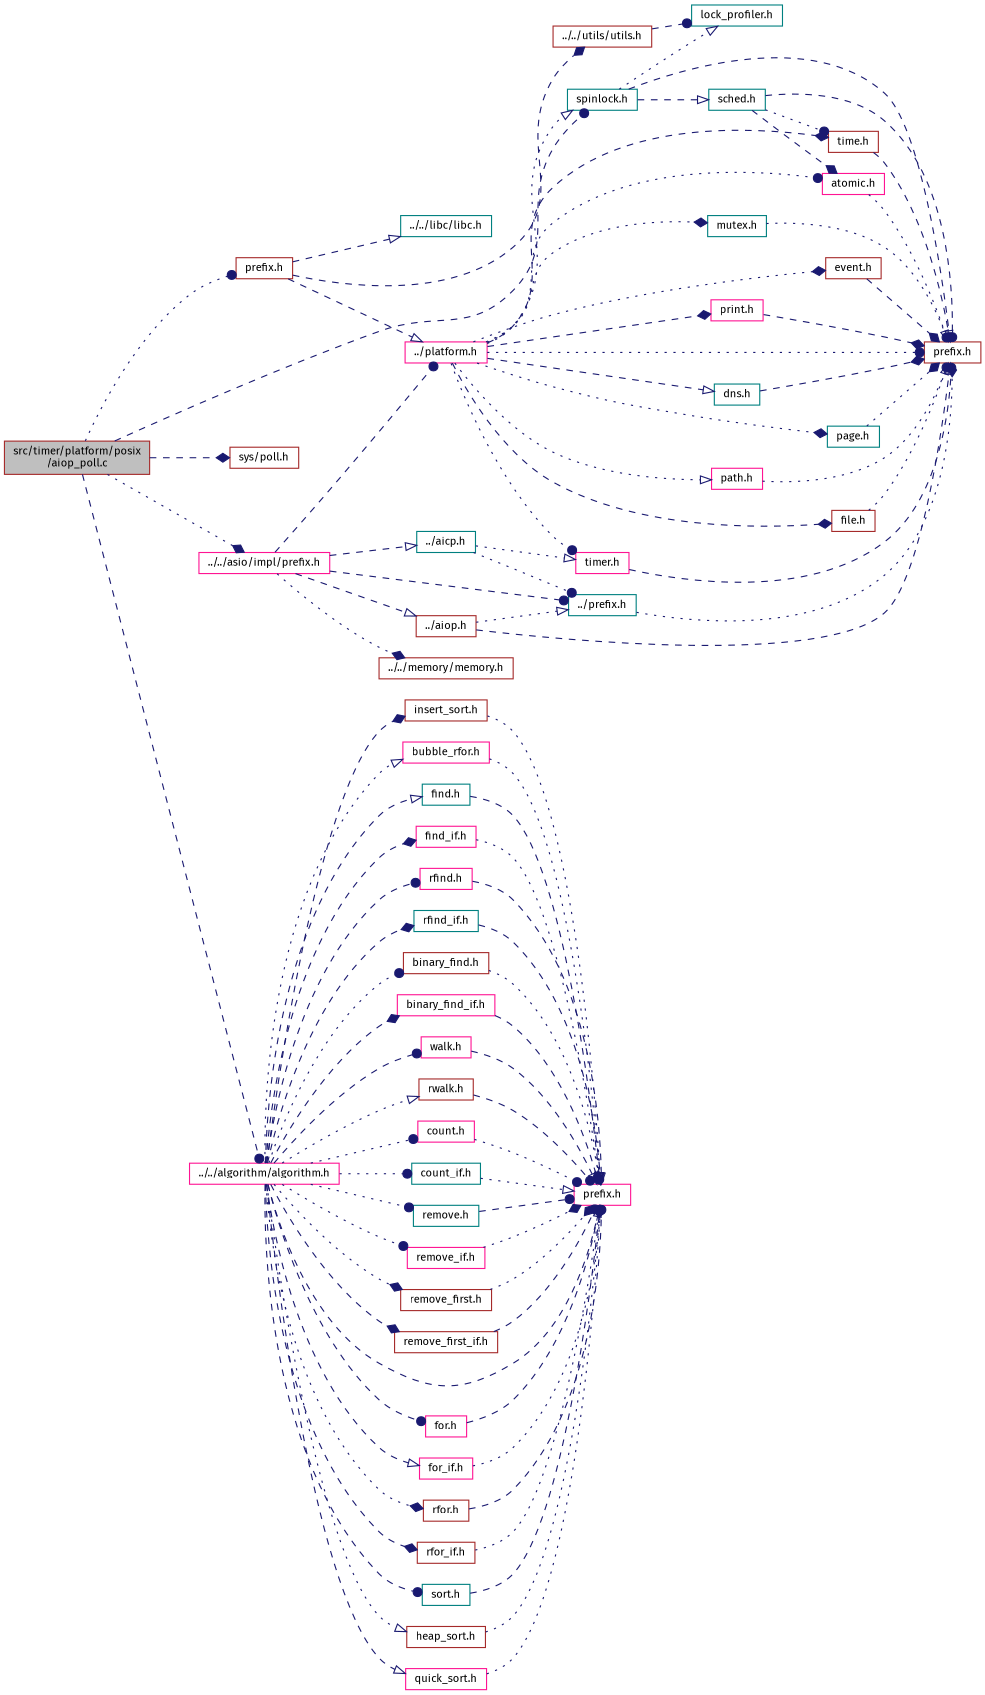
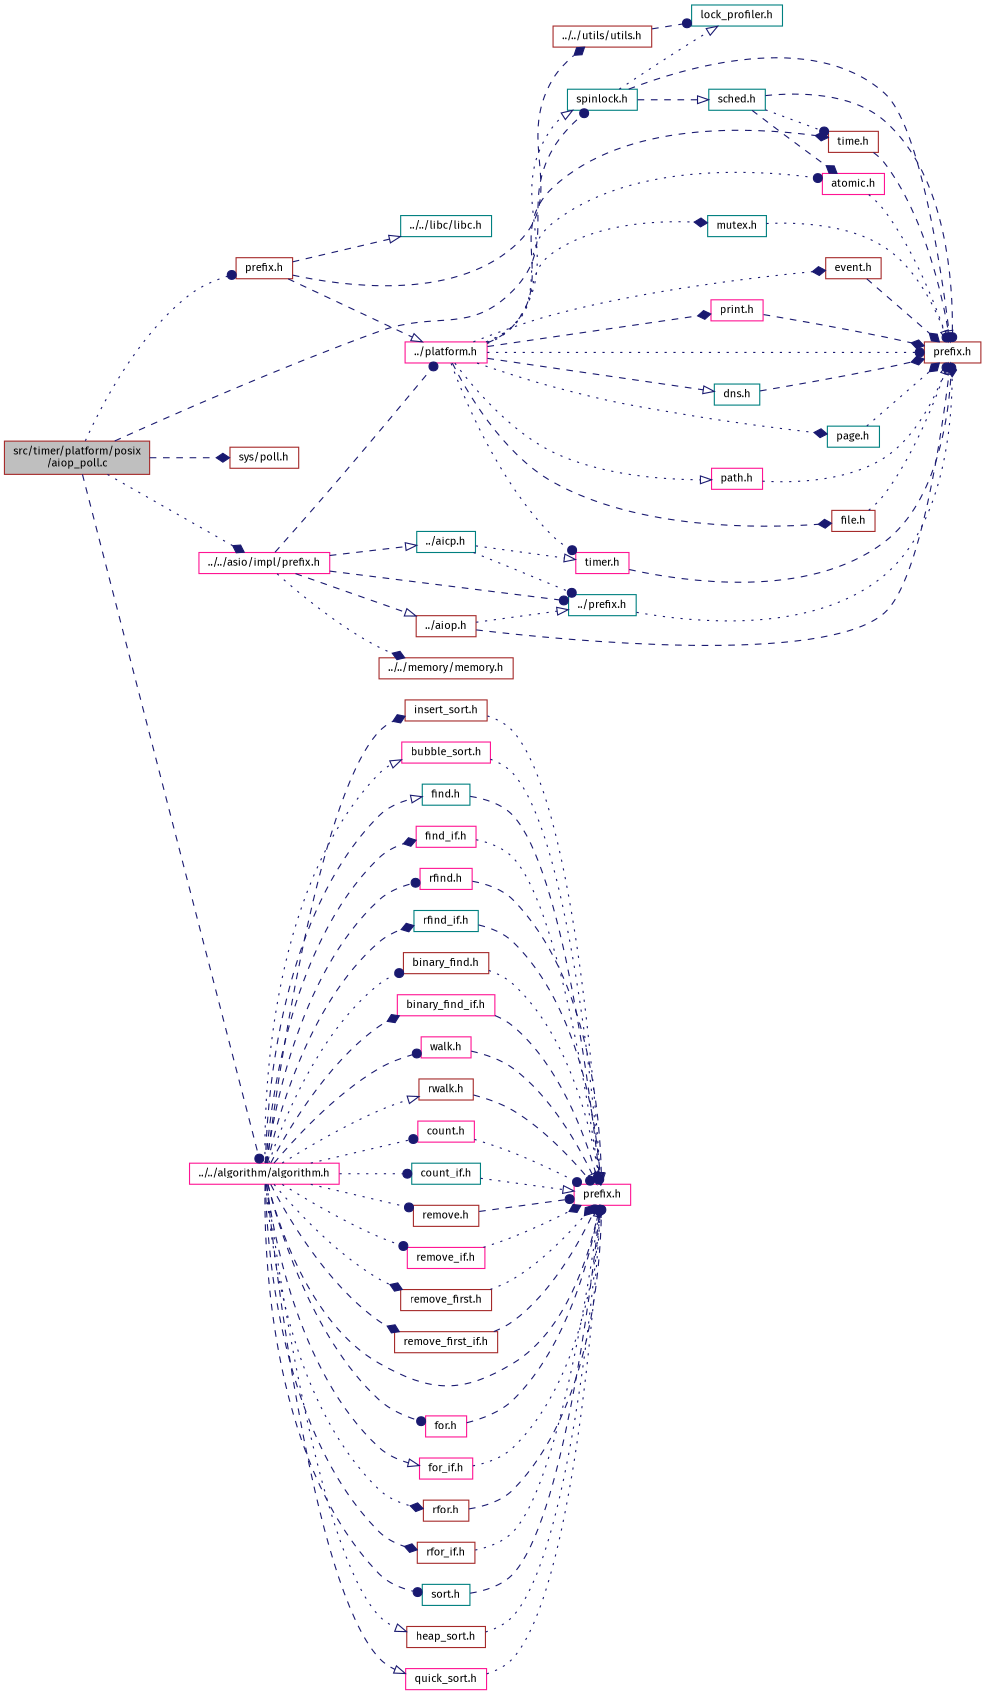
node "bubble_rfor.h": label "bubble_rfor.h" -> "bubble_sort.h"
node "remove.h": color teal -> brown
